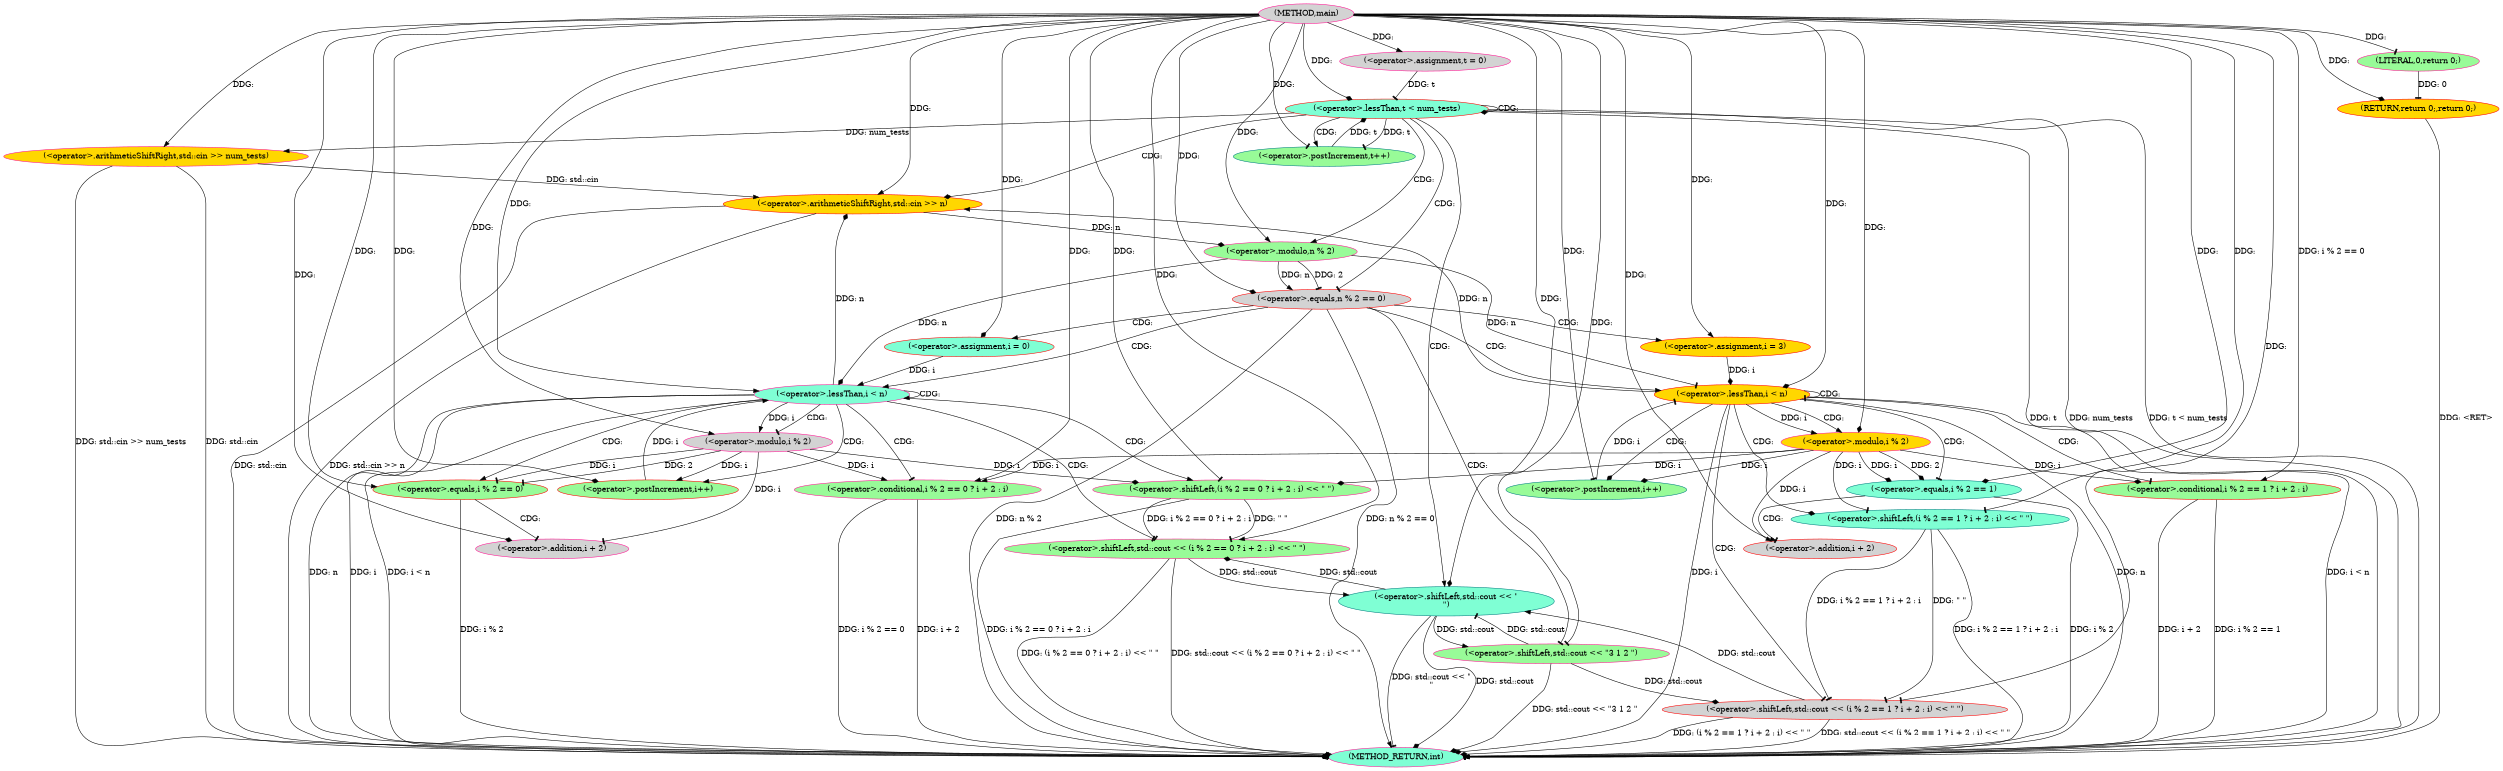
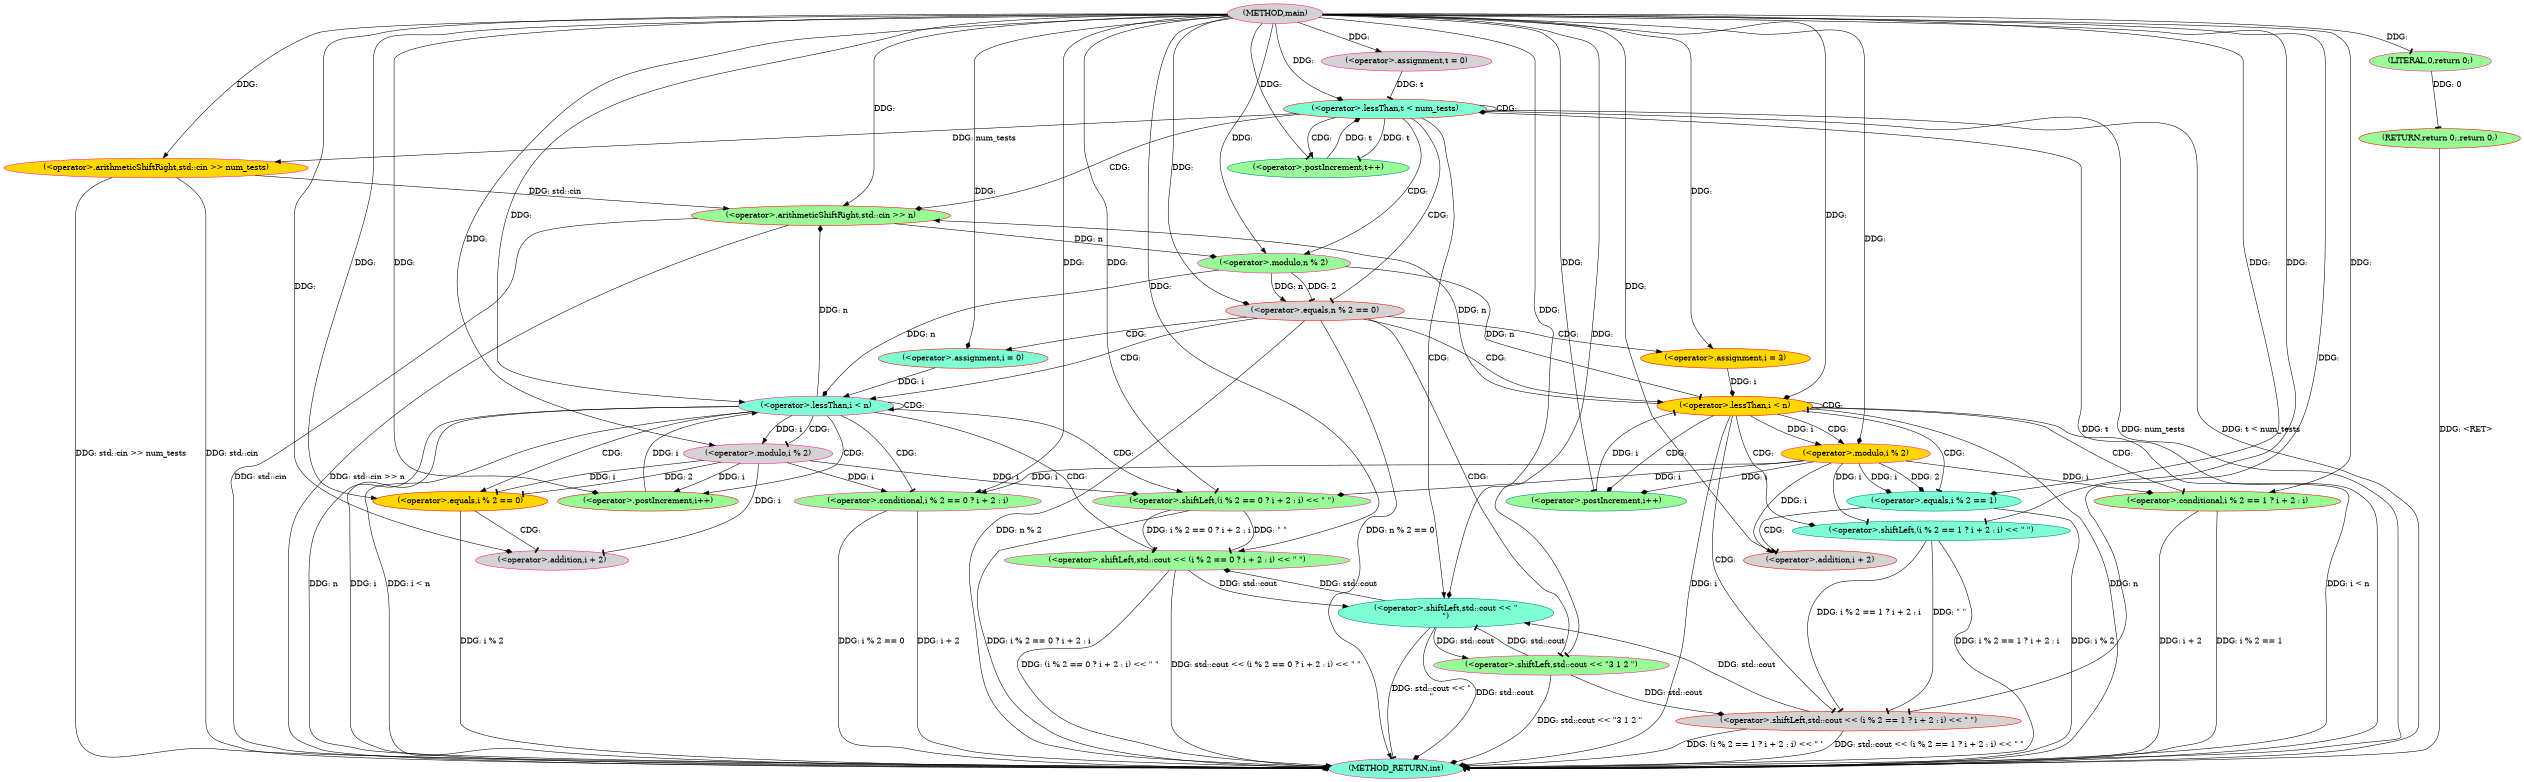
edge "(METHOD,main)" -> "(RETURN,return 0;,return 0;)": removed, label "DDG:"
node "(RETURN,return 0;,return 0;)": fillcolor gold -> palegreen
node "(<operator>.arithmeticShiftRight,std::cin >> n)": fillcolor gold -> palegreen
edge "(METHOD,main)" -> "(<operator>.conditional,i % 2 == 1 ? i + 2 : i)": label "DDG: i % 2 == 0" -> "DDG: "
node "(<operator>.equals,i % 2 == 0)": fillcolor palegreen -> gold
